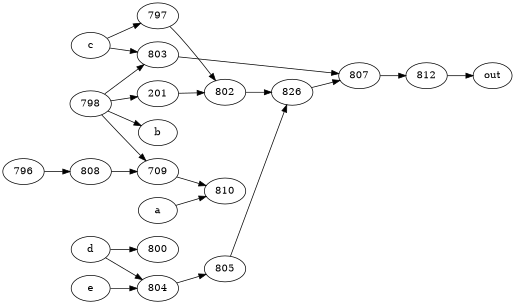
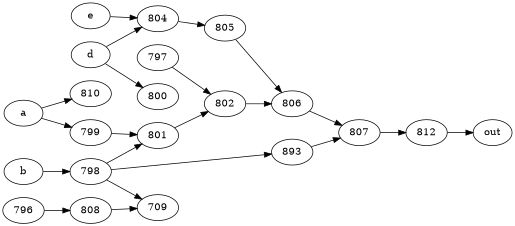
node "c": removed
node "803": label "803" -> "893"
node "826": label "826" -> "806"
node "201": label "201" -> "801"
edge "798" -> "b": reversed
node "799": added
edge "709" -> "810": removed
